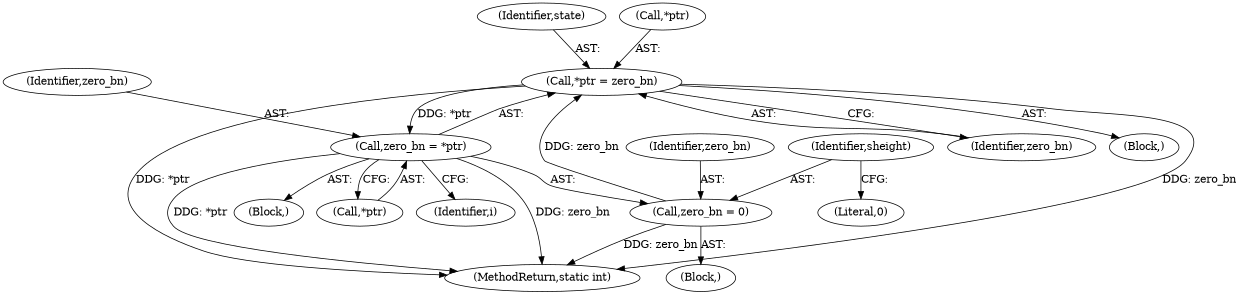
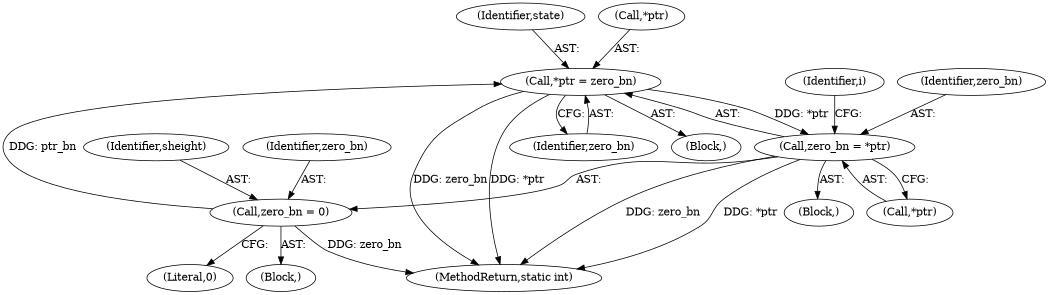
edge "(Call,zero_bn = 0)" -> "(Call,*ptr = zero_bn)": label "DDG: zero_bn" -> "DDG: ptr_bn"
edge "(Identifier,sheight)" -> "(Literal,0)": now "(Call,zero_bn = 0)" -> "(Literal,0)"
edge "(Call,zero_bn = *ptr)" -> "(Identifier,i)": reversed
